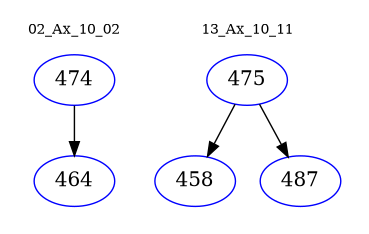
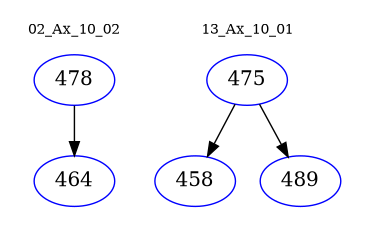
cluster "13_Ax_10_11": label "13_Ax_10_11" -> "13_Ax_10_01"
node "474": label "474" -> "478"
node "487": label "487" -> "489"
